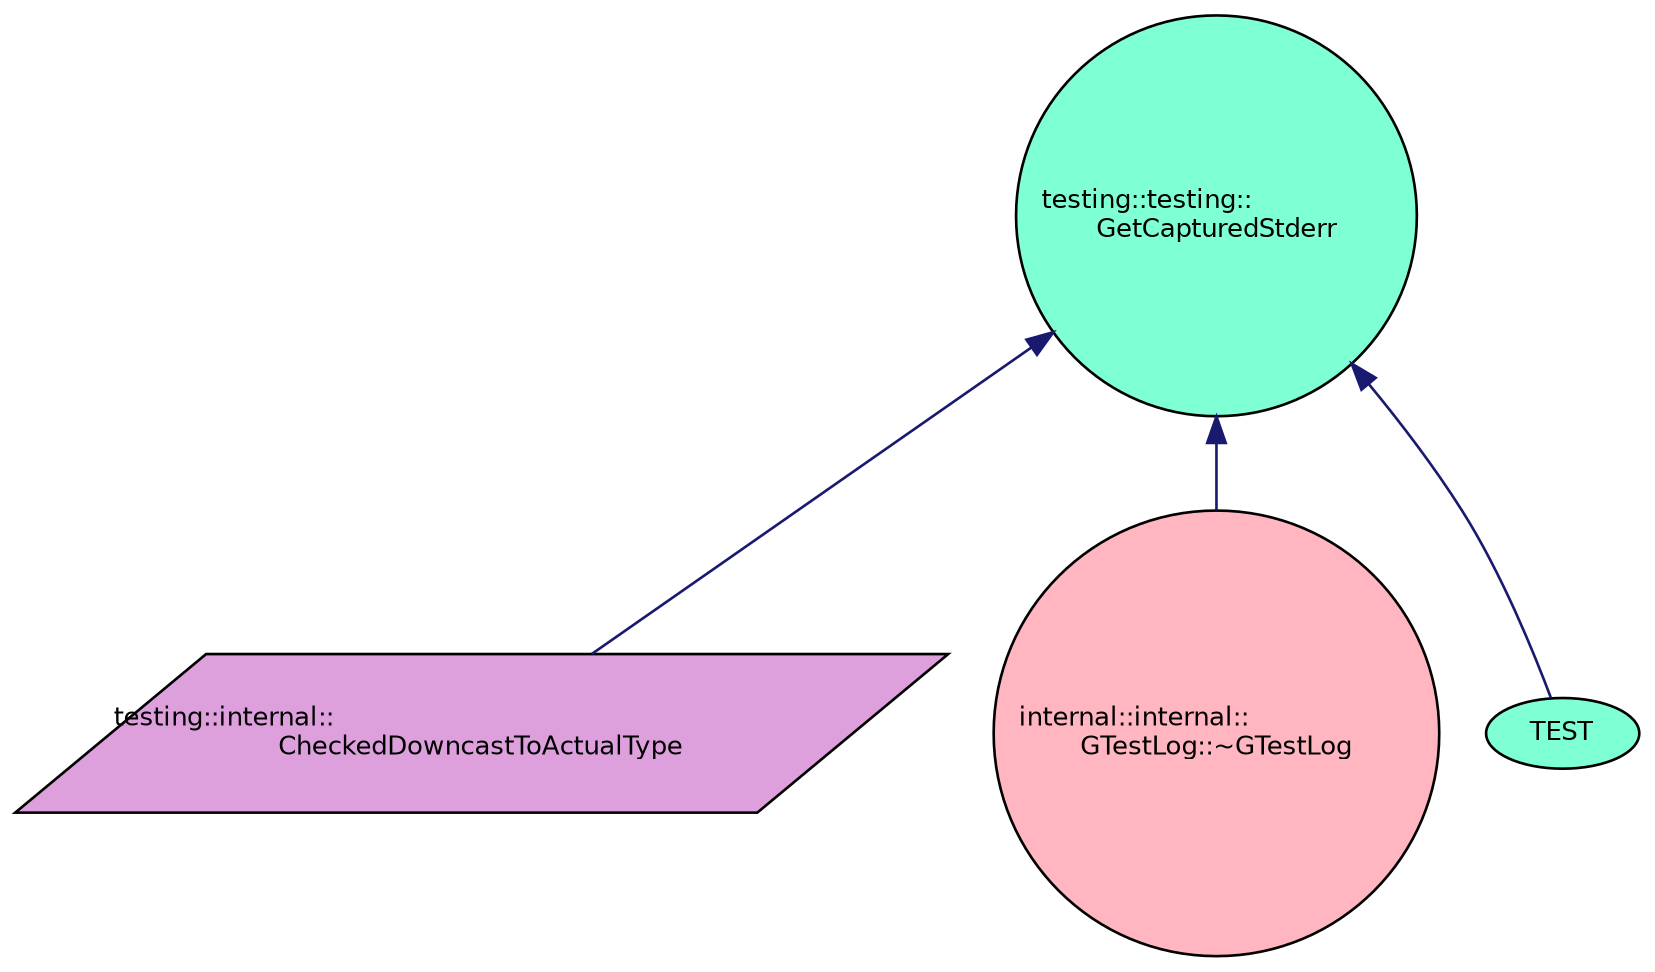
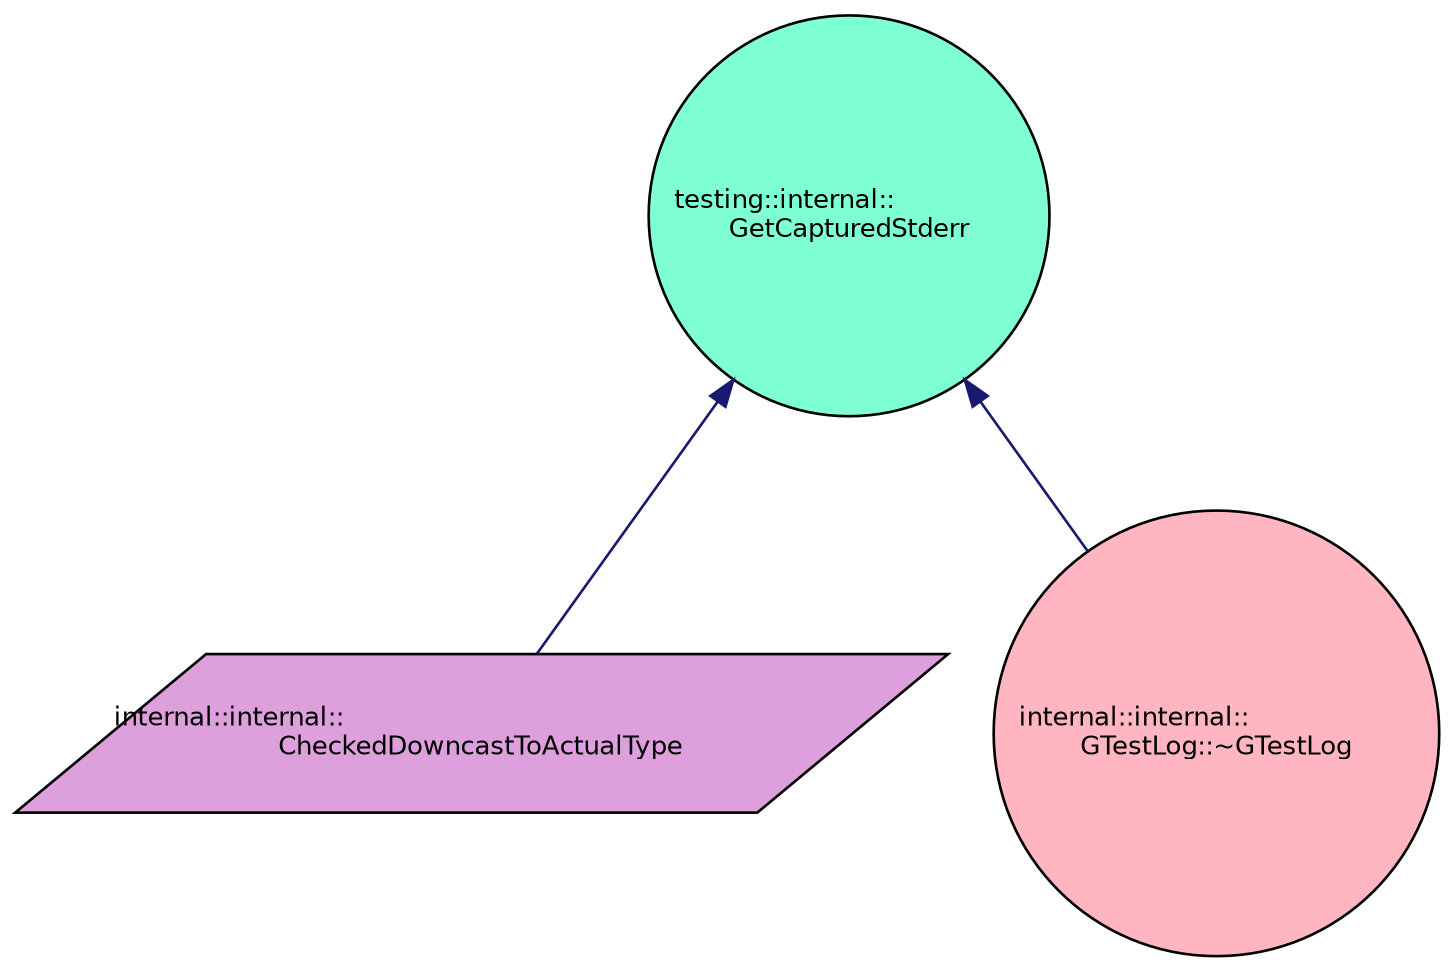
node "testing::testing:: GetCapturedStderr": label "testing::testing:: GetCapturedStderr" -> "testing::internal:: GetCapturedStderr"
node "testing::internal:: CheckedDowncastToActualType": label "testing::internal:: CheckedDowncastToActualType" -> "internal::internal:: CheckedDowncastToActualType"
node "TEST": removed
